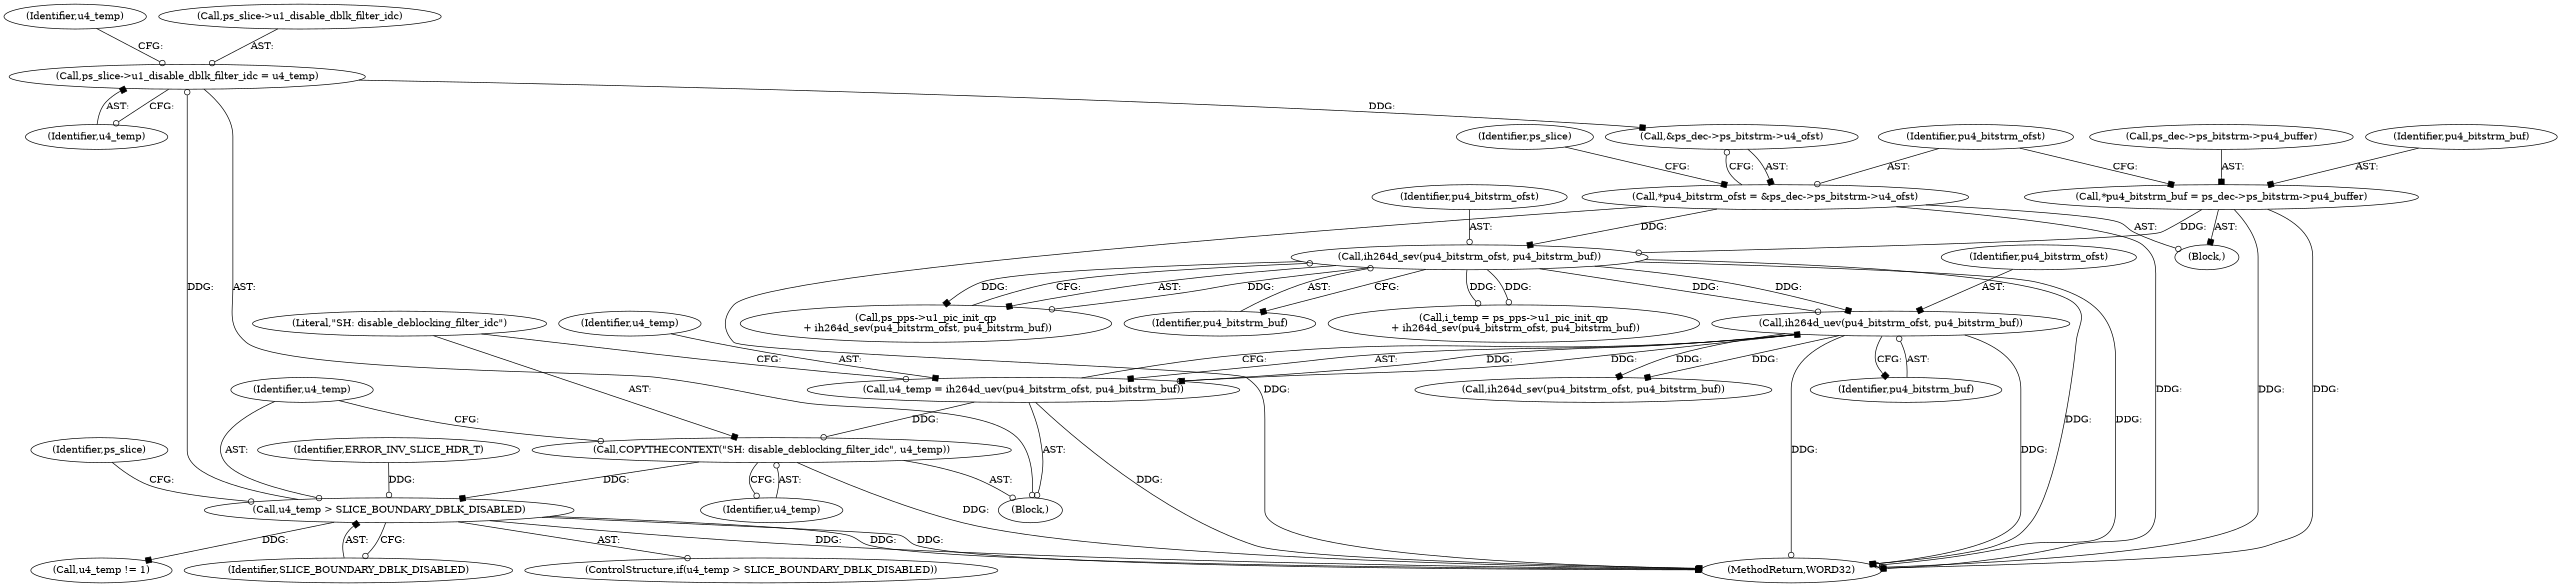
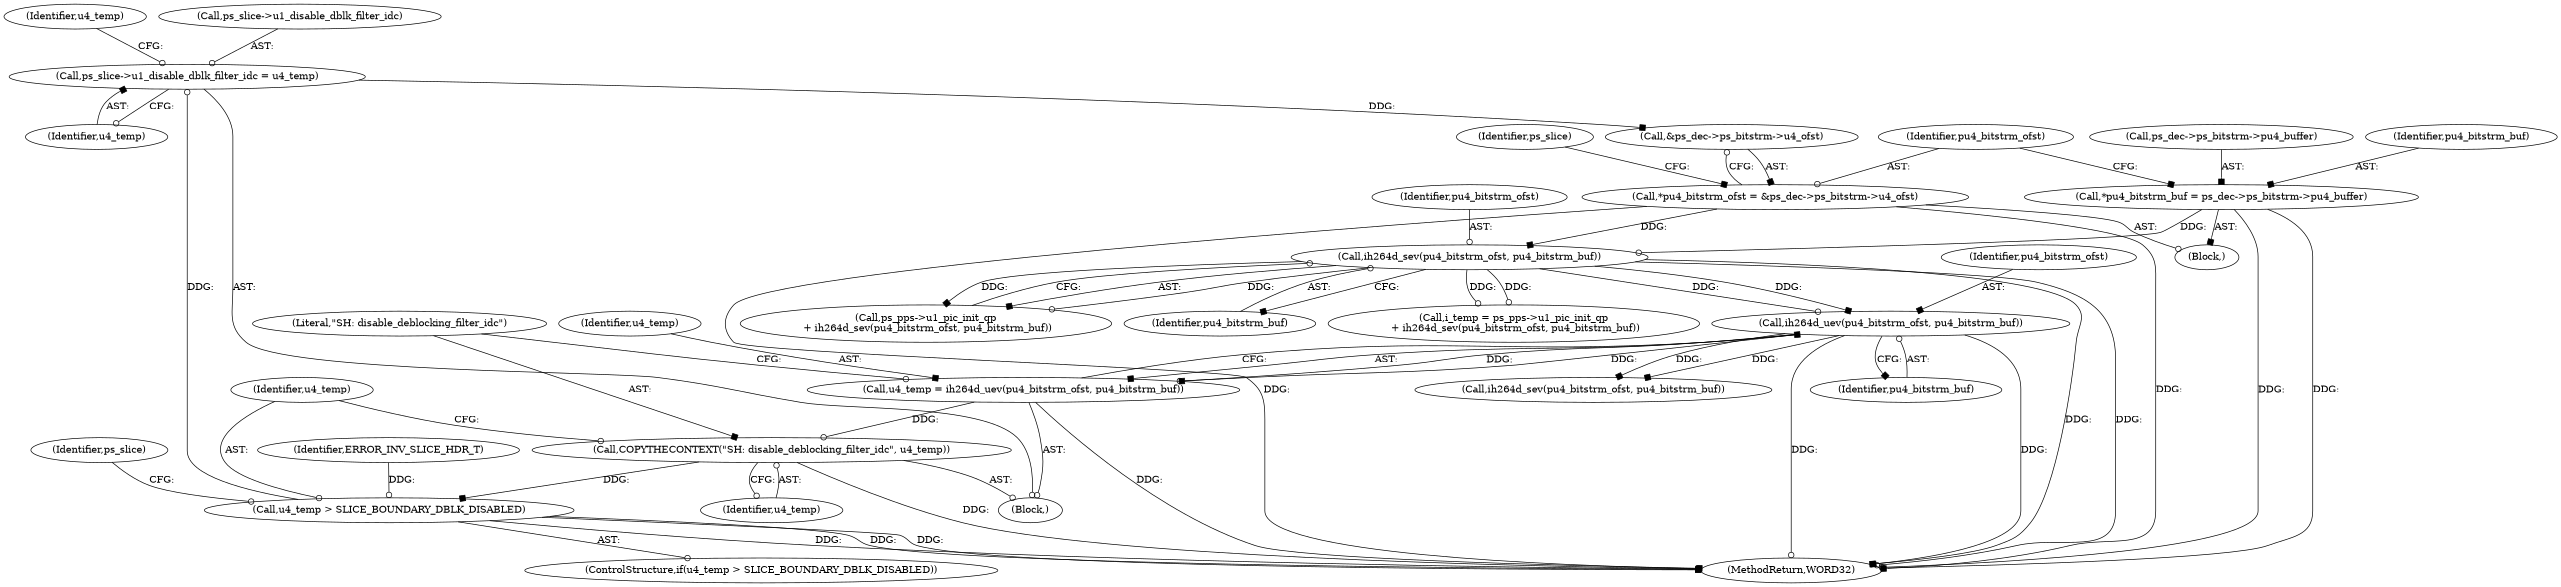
node "(Call,u4_temp != 1)": removed
node "(Identifier,SLICE_BOUNDARY_DBLK_DISABLED)": removed
